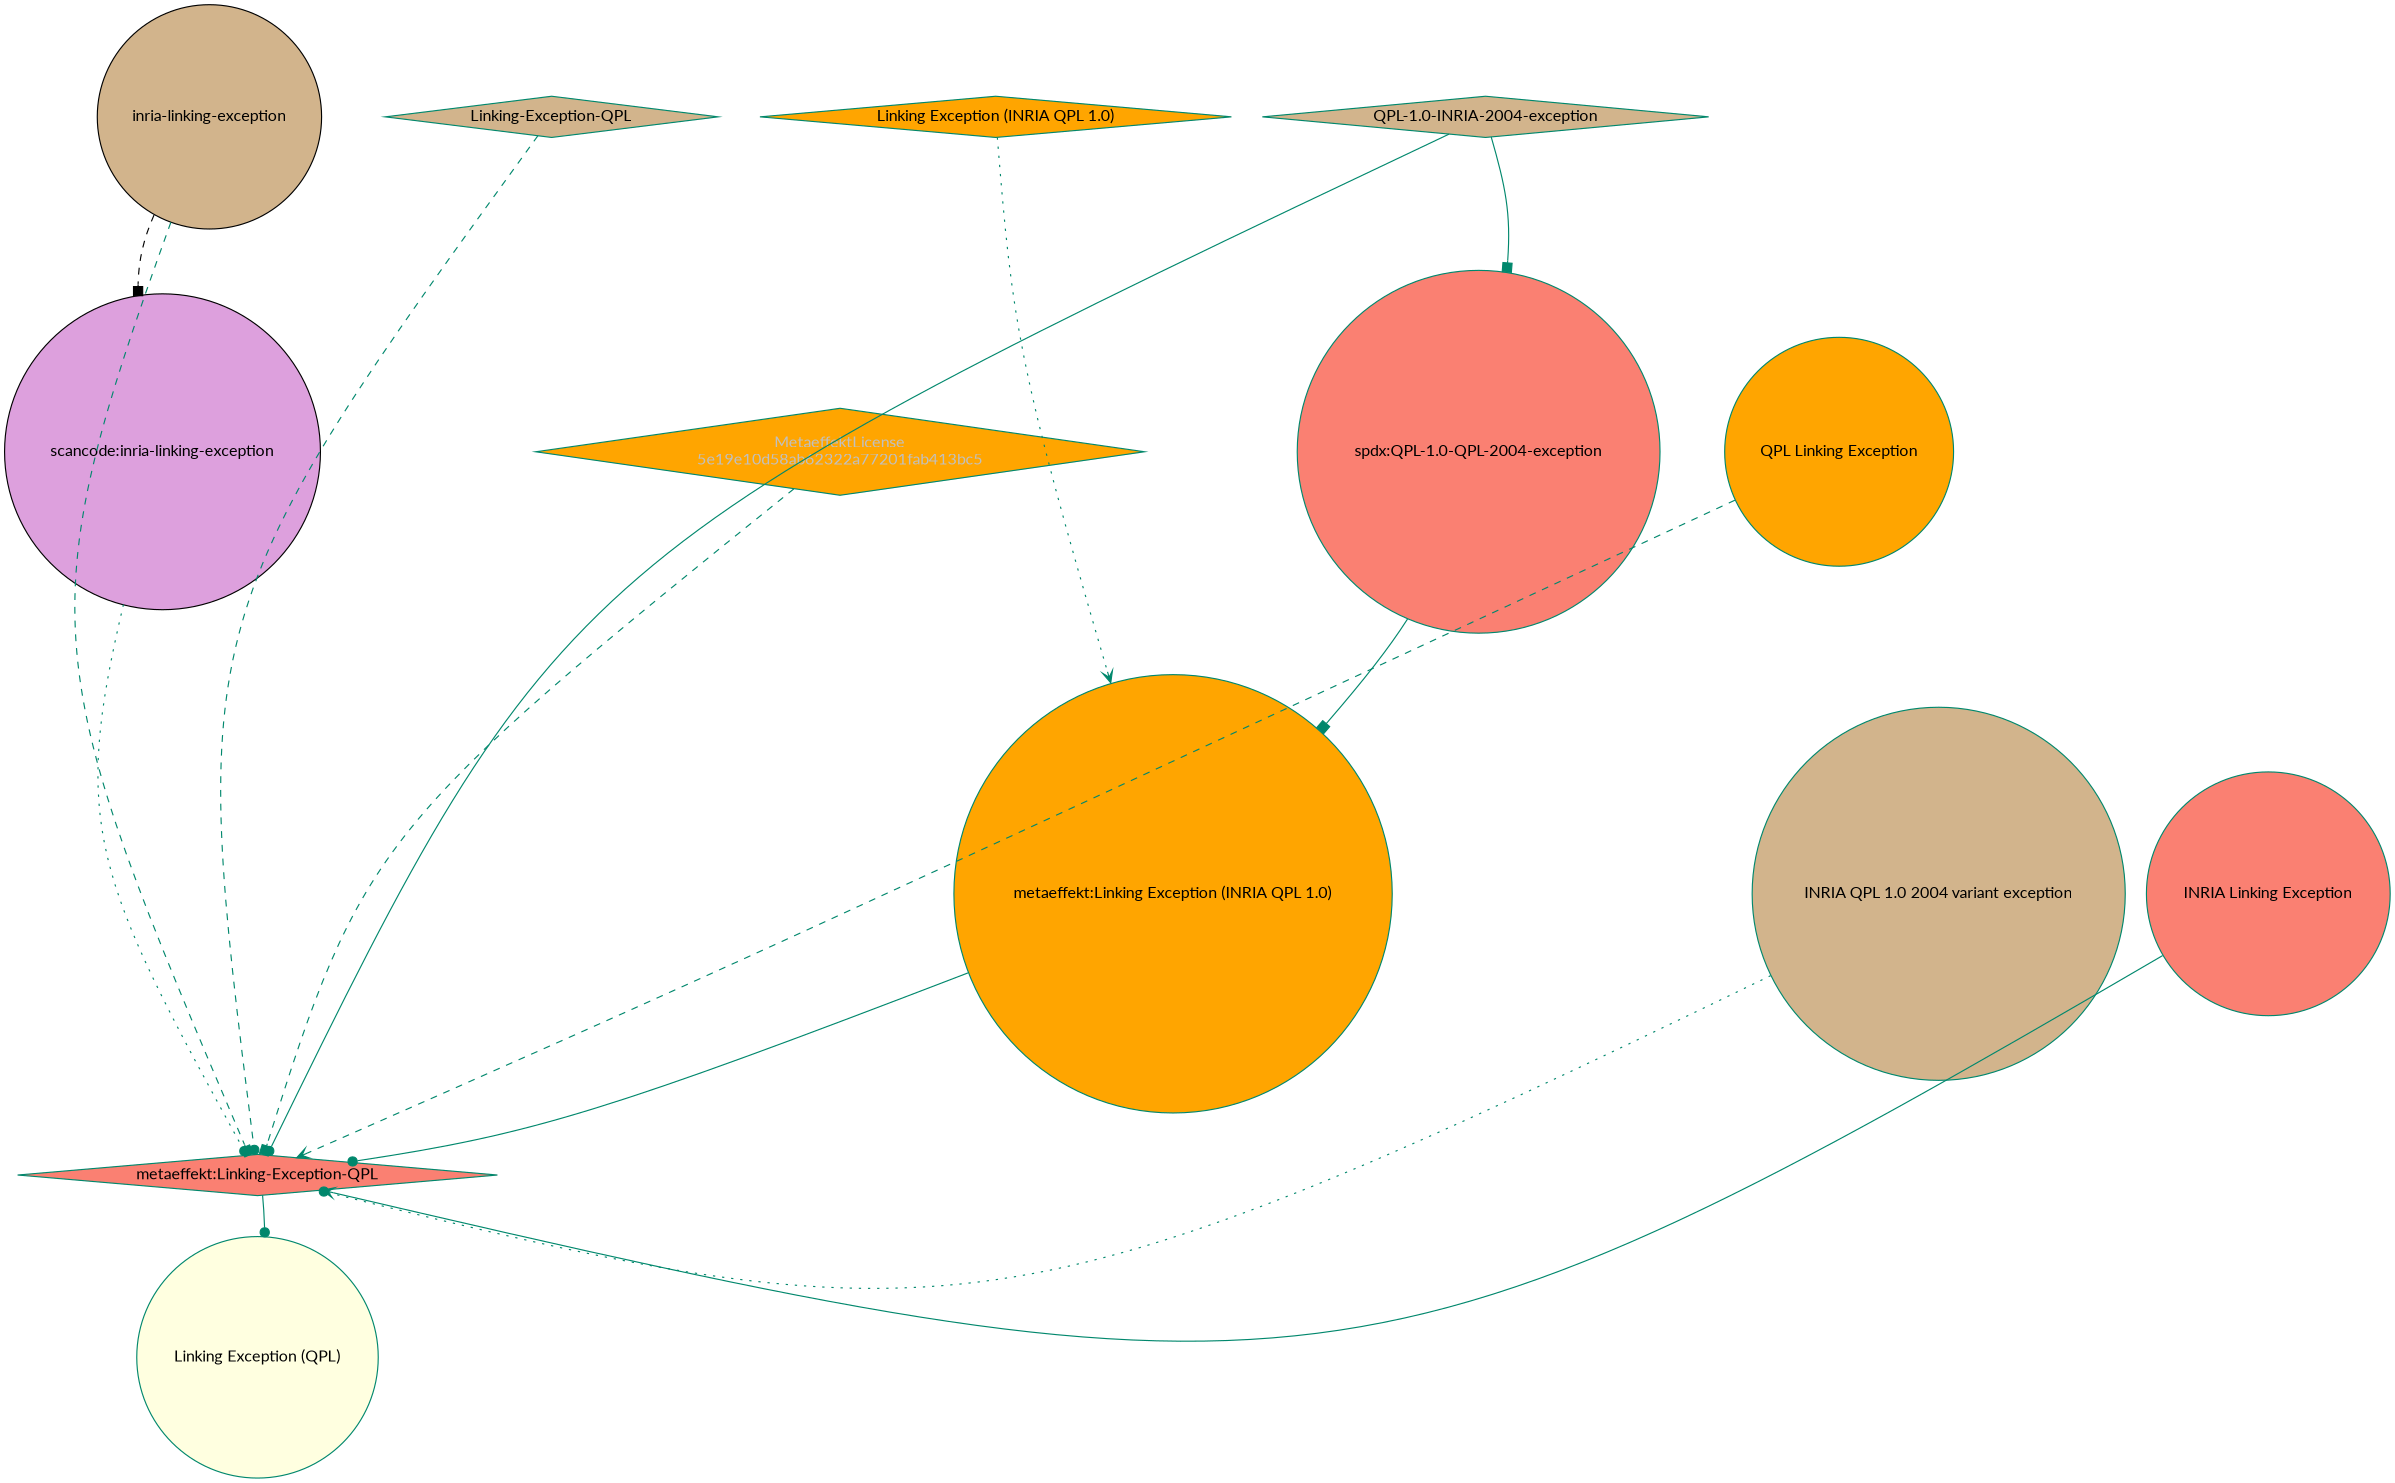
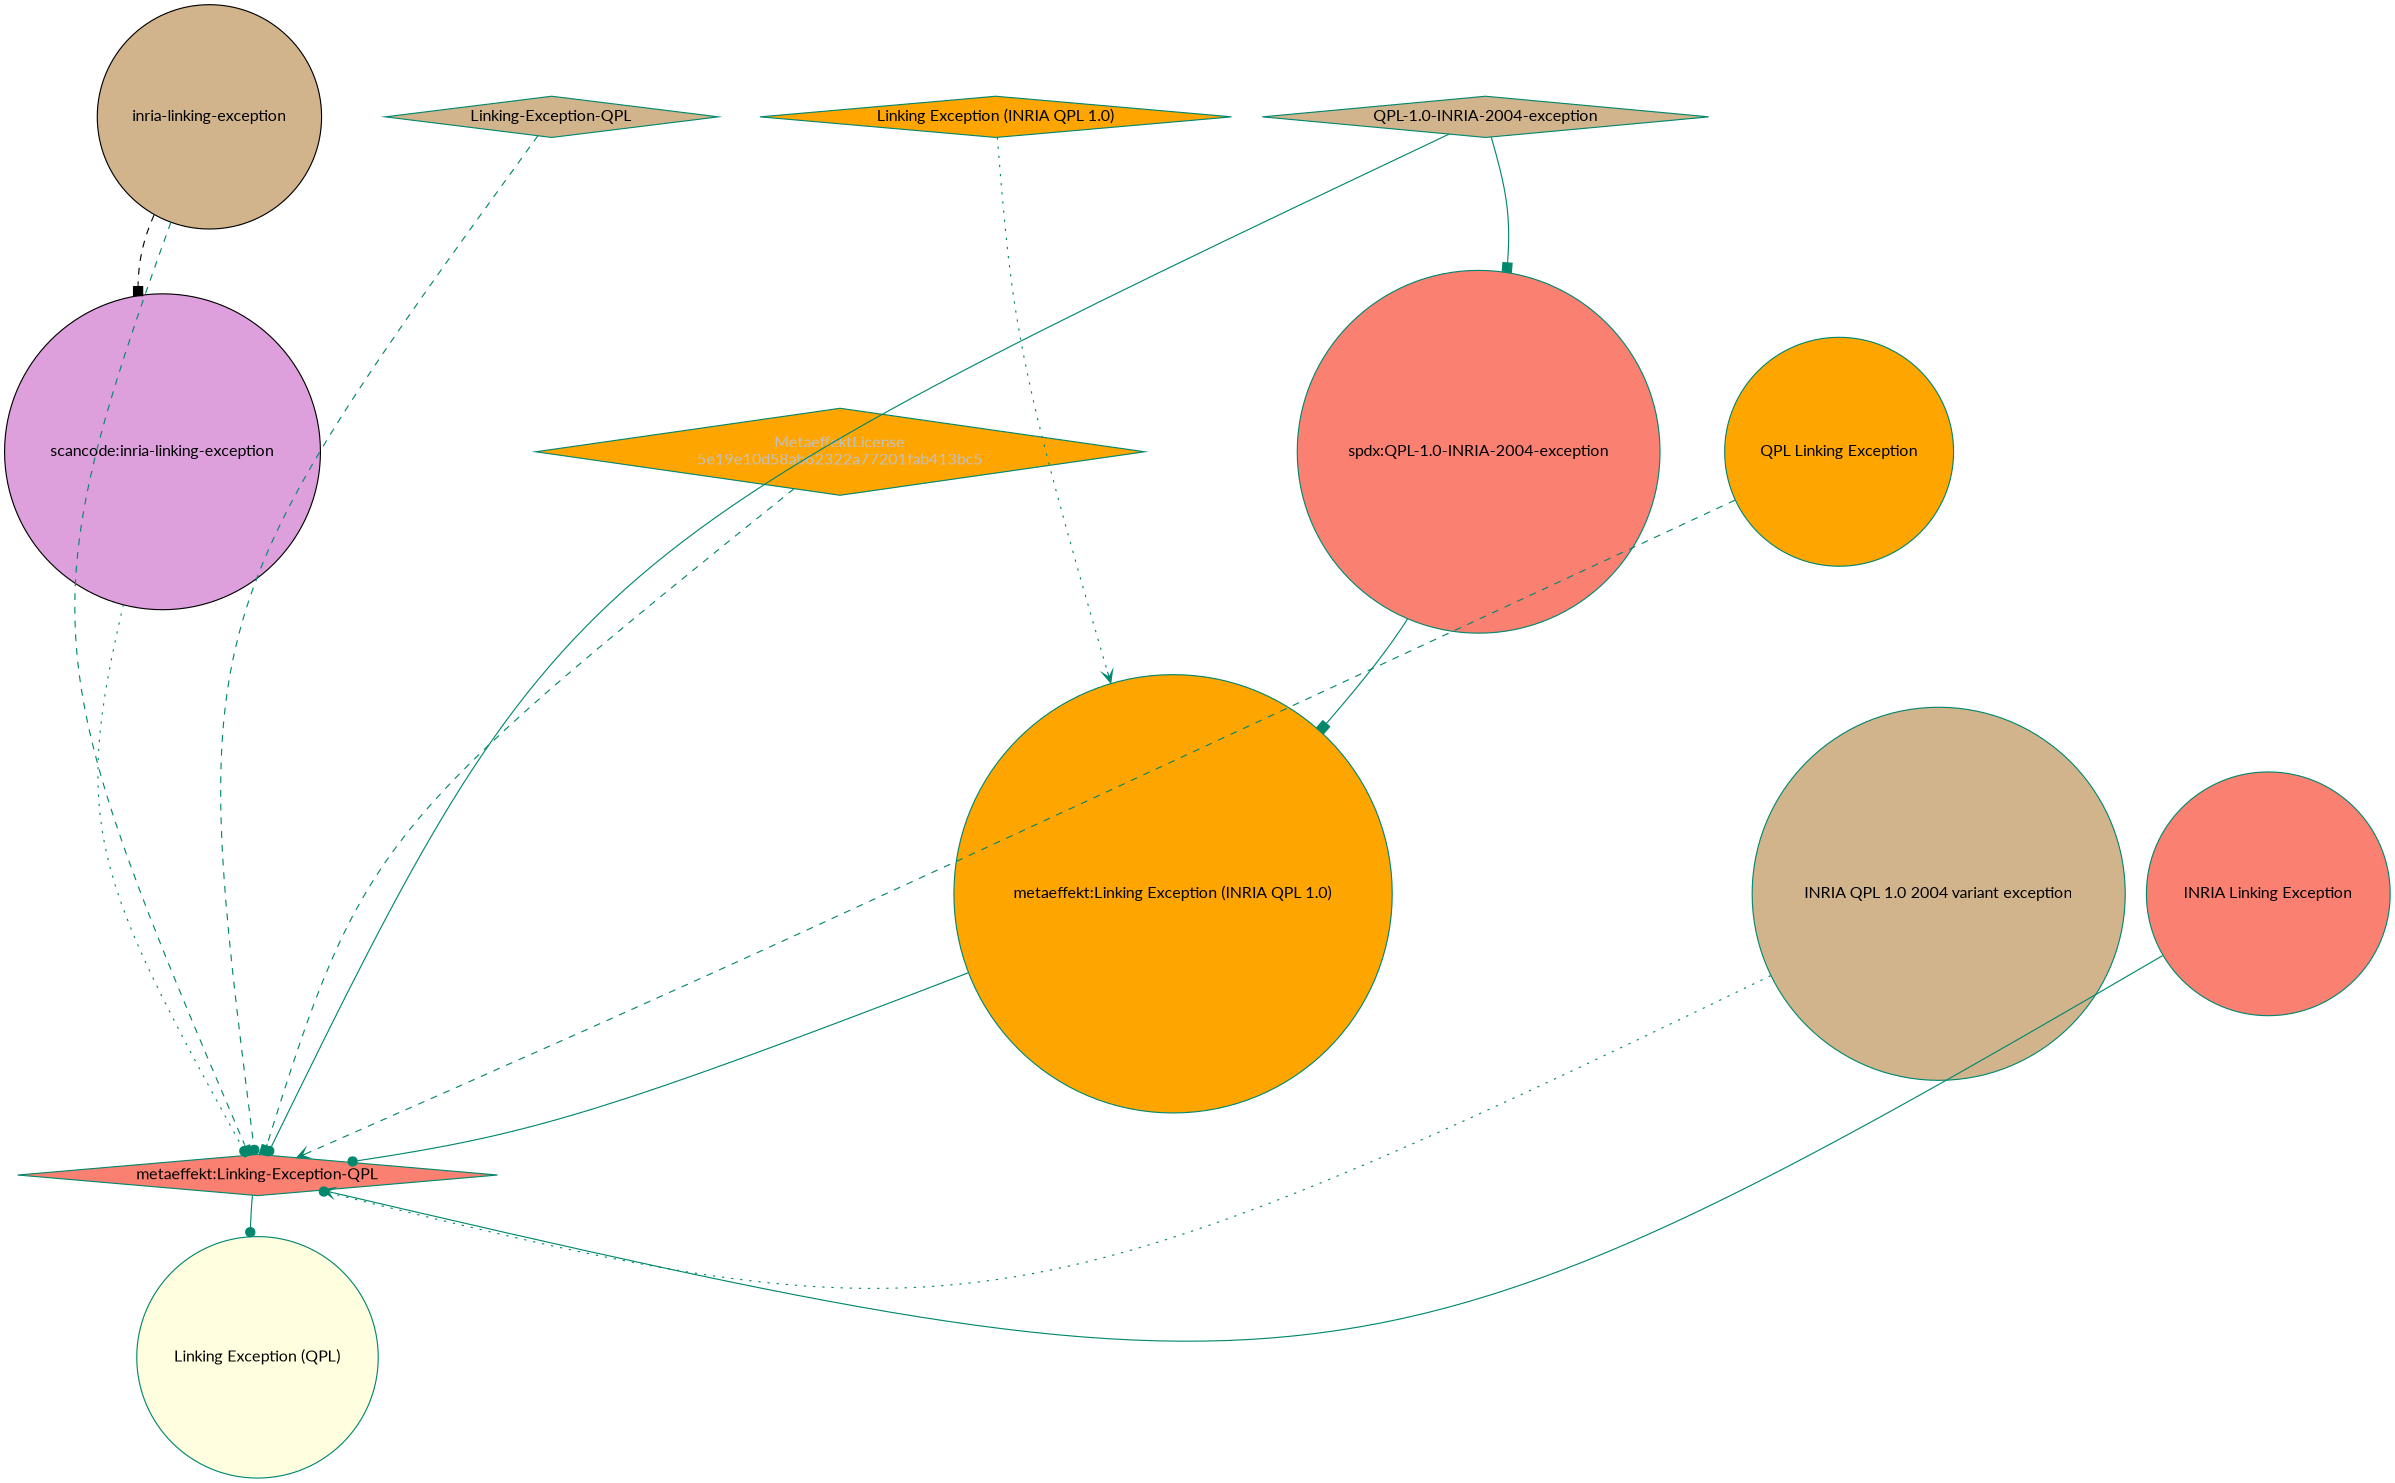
node "spdx:QPL-1.0-QPL-2004-exception": label "spdx:QPL-1.0-QPL-2004-exception" -> "spdx:QPL-1.0-INRIA-2004-exception"
edge "metaeffekt:Linking-Exception-QPL" -> "Linking Exception (QPL)": reversed
